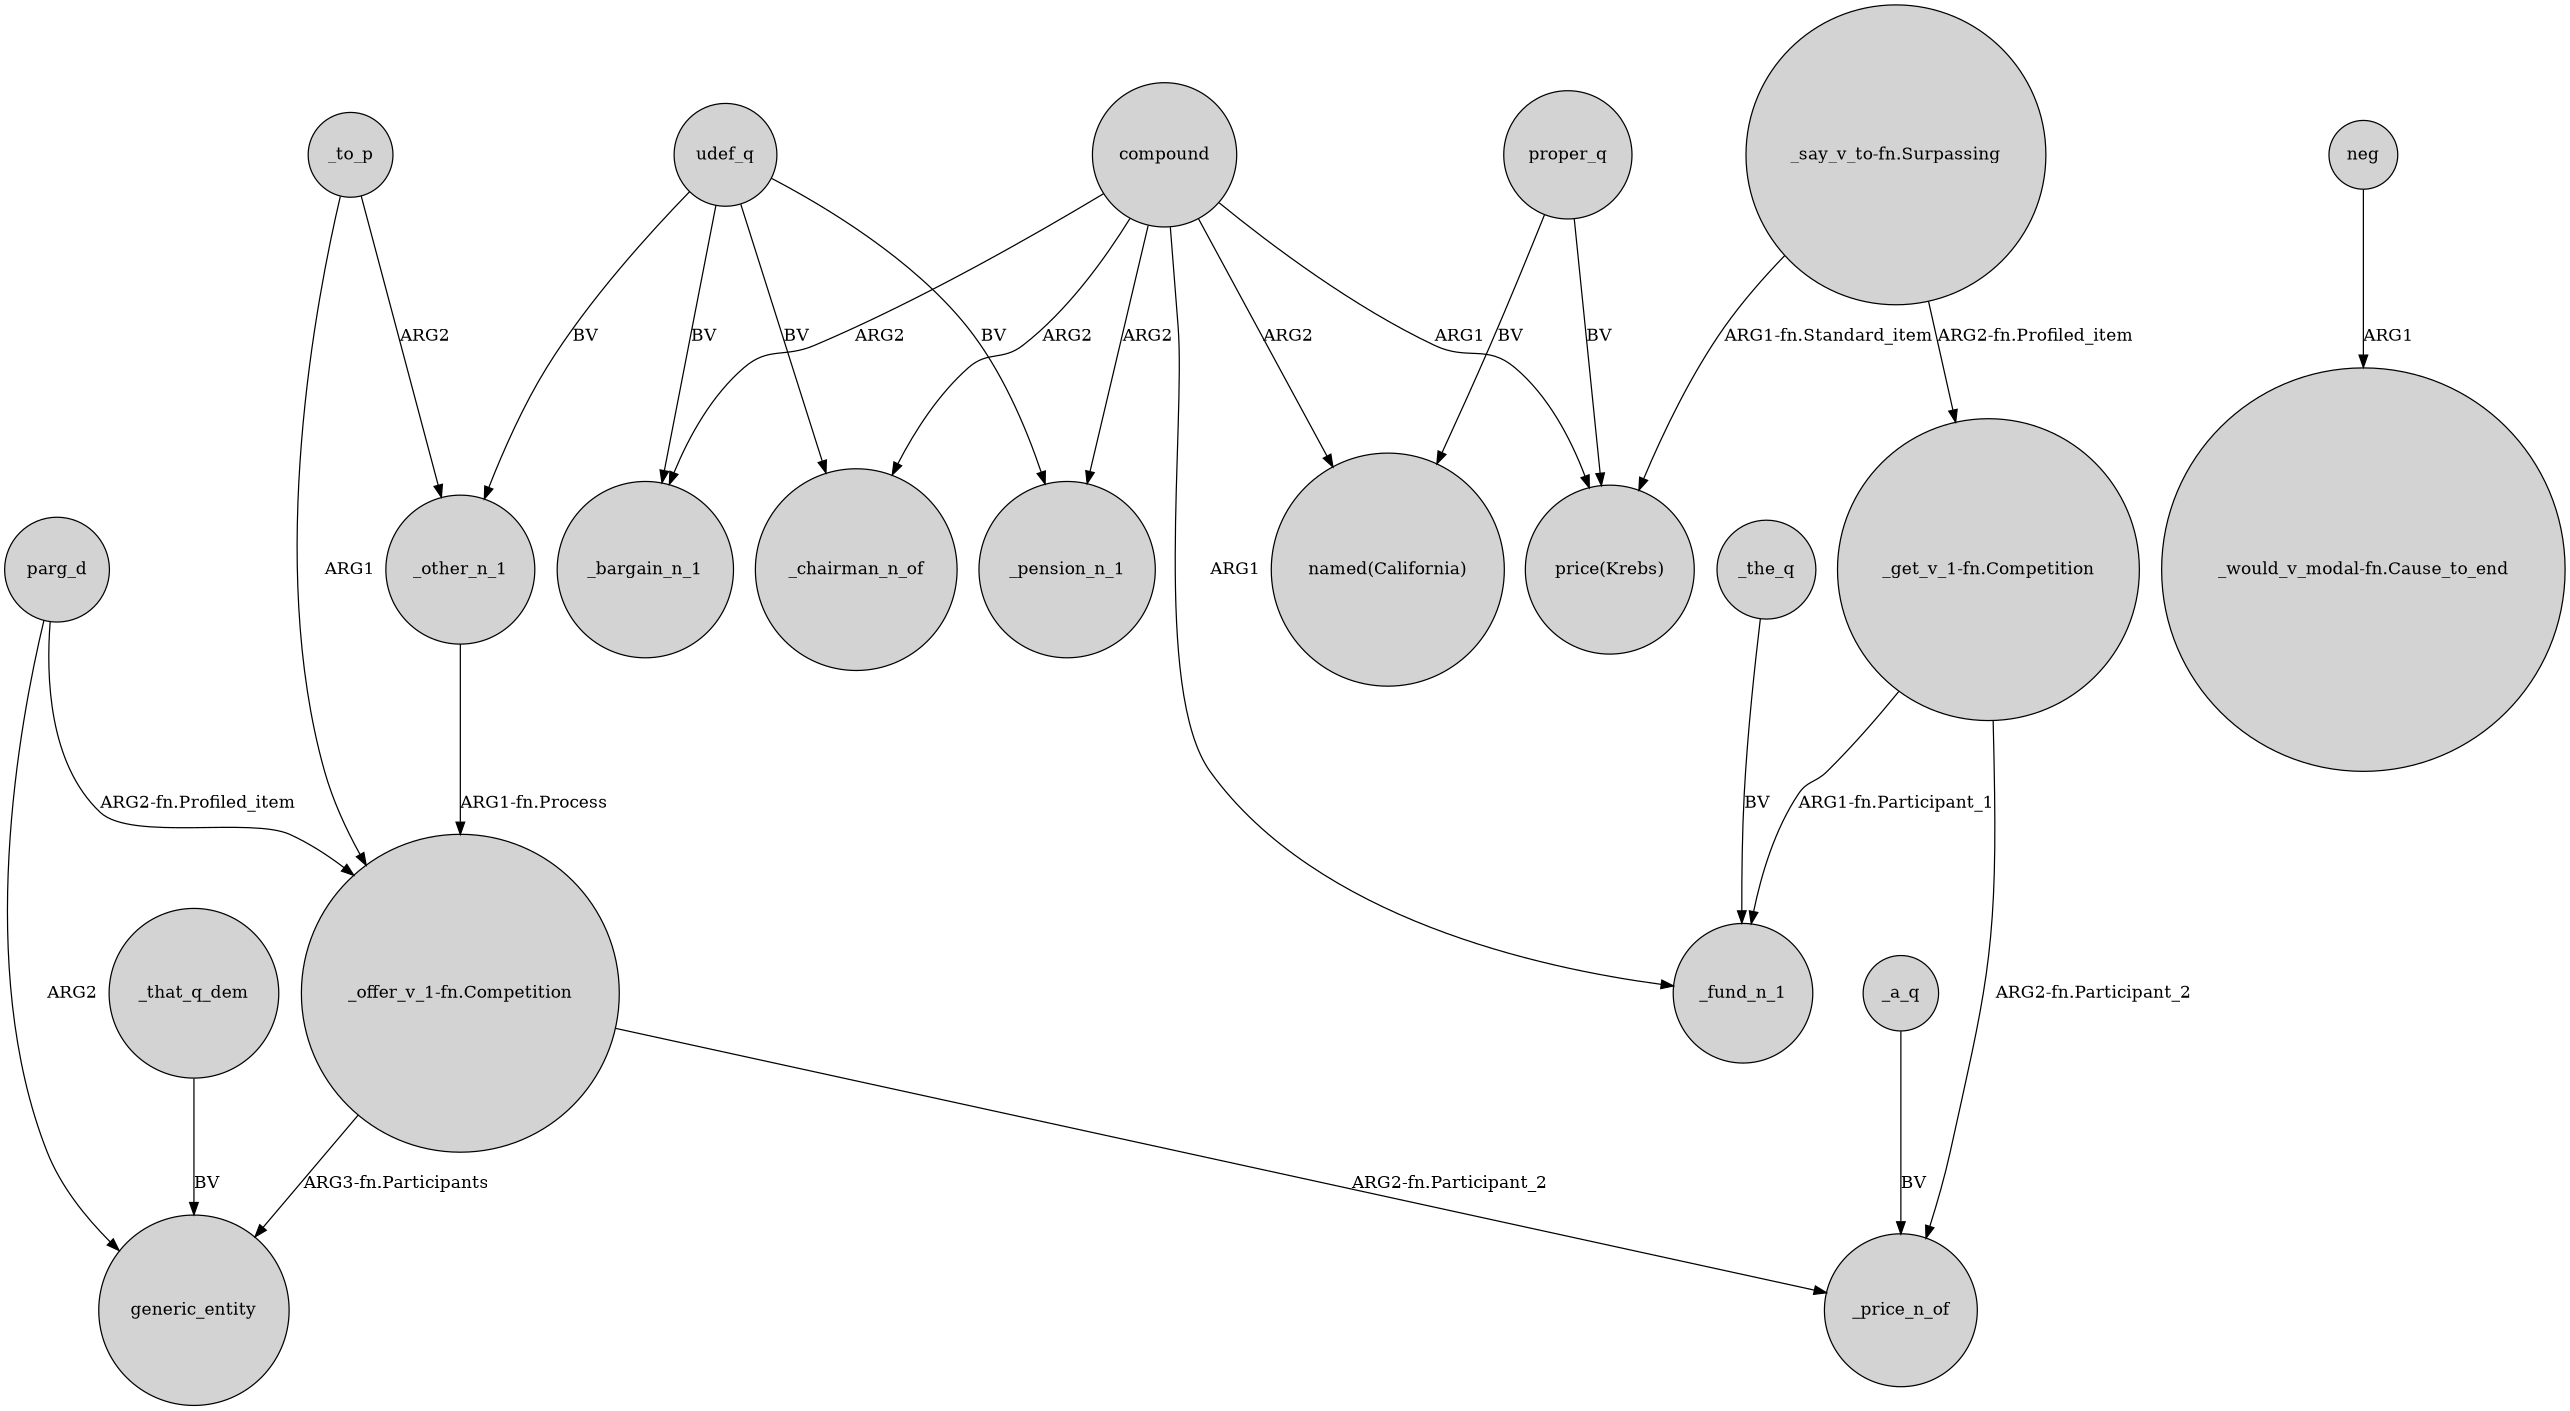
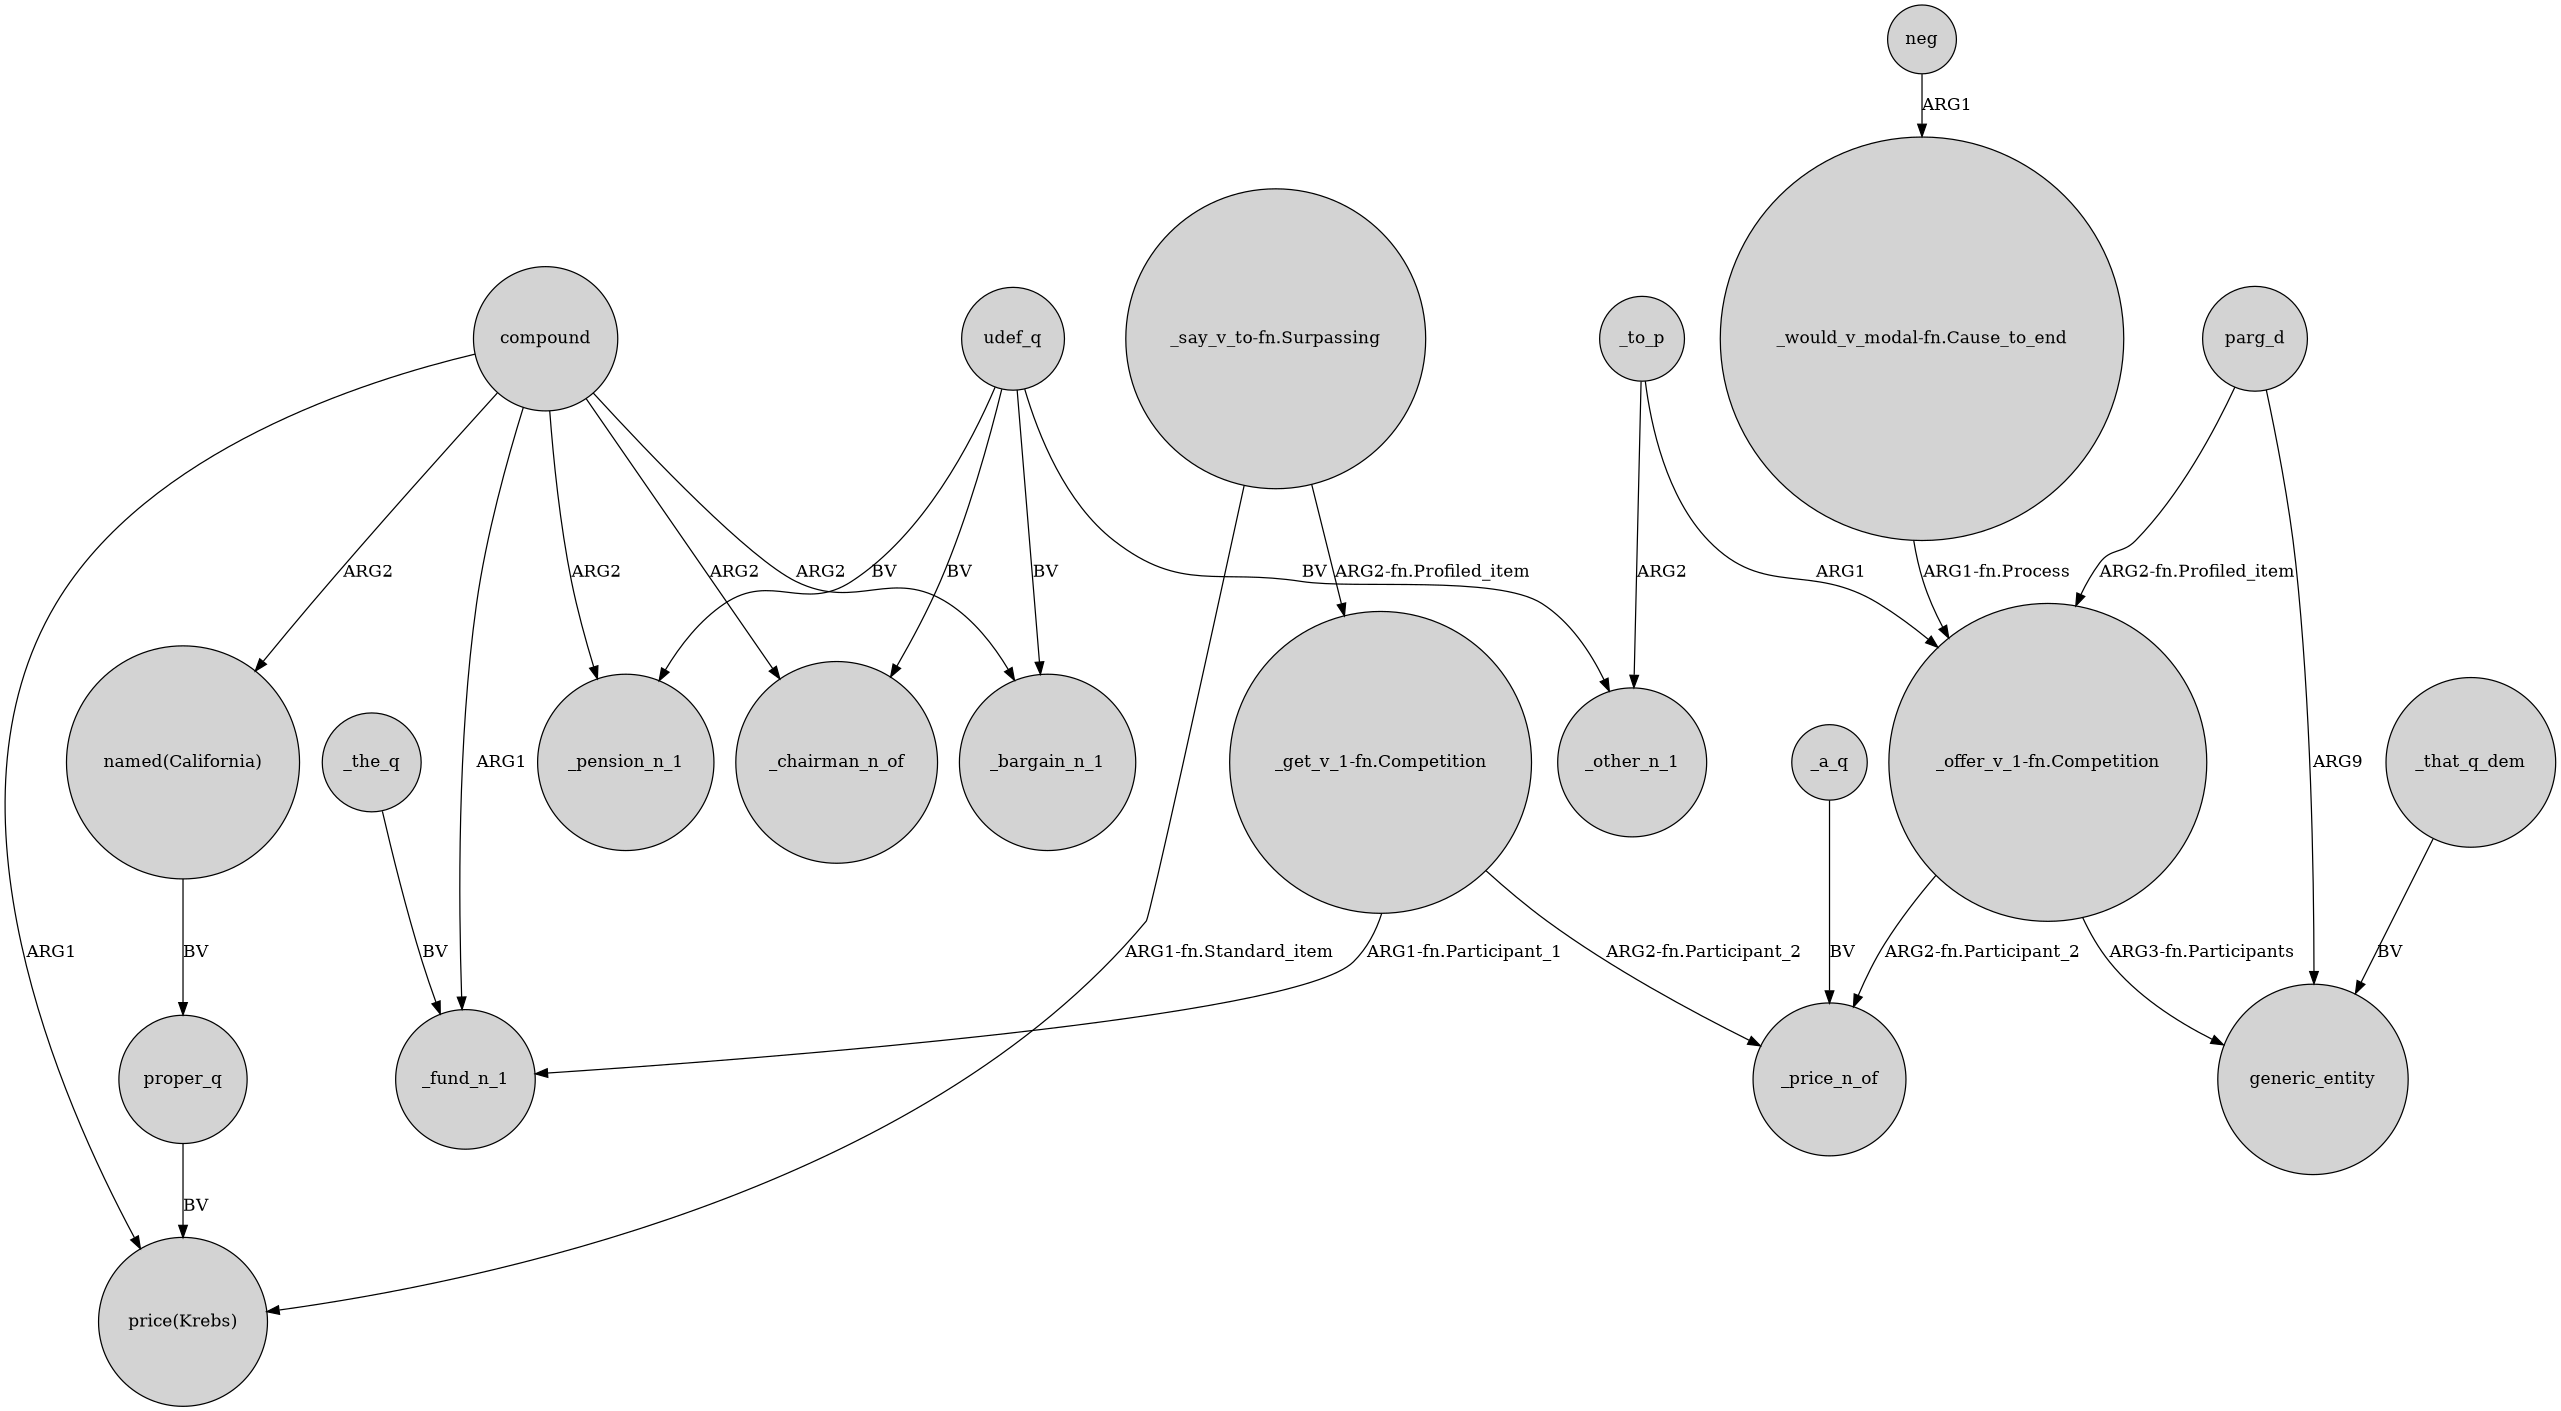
edge "proper_q" -> "named(California)": reversed
edge "_other_n_1" -> "_offer_v_1-fn.Competition": now "_would_v_modal-fn.Cause_to_end" -> "_offer_v_1-fn.Competition"
edge "parg_d" -> "generic_entity": label "ARG2" -> "ARG9"
